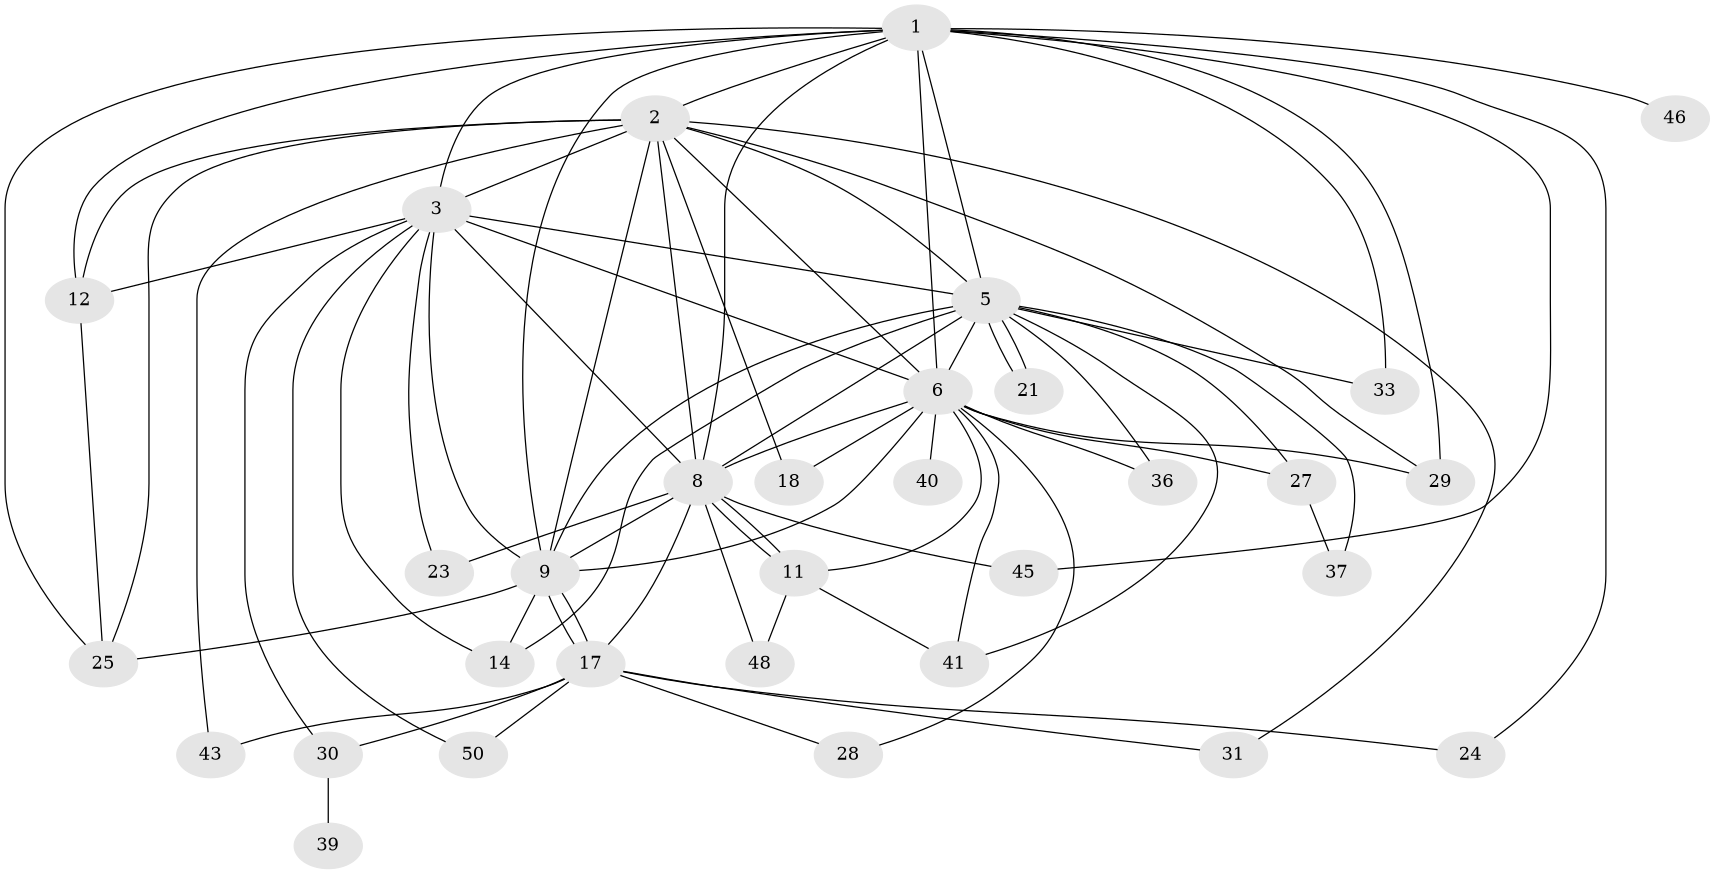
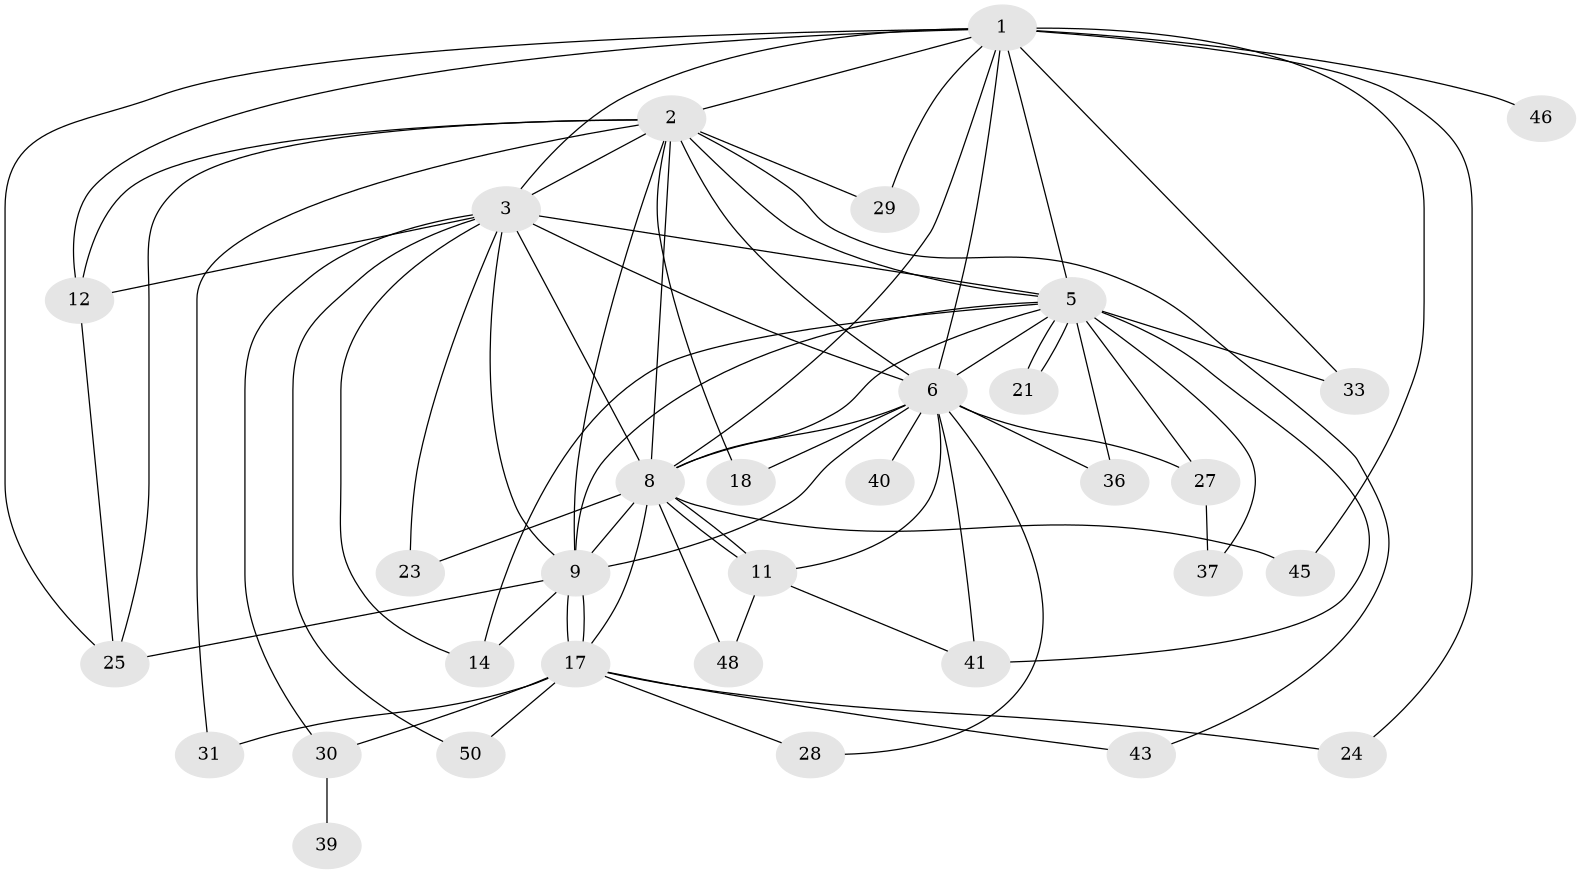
edge "1" -- "9": removed
edge "6" -- "29": removed
